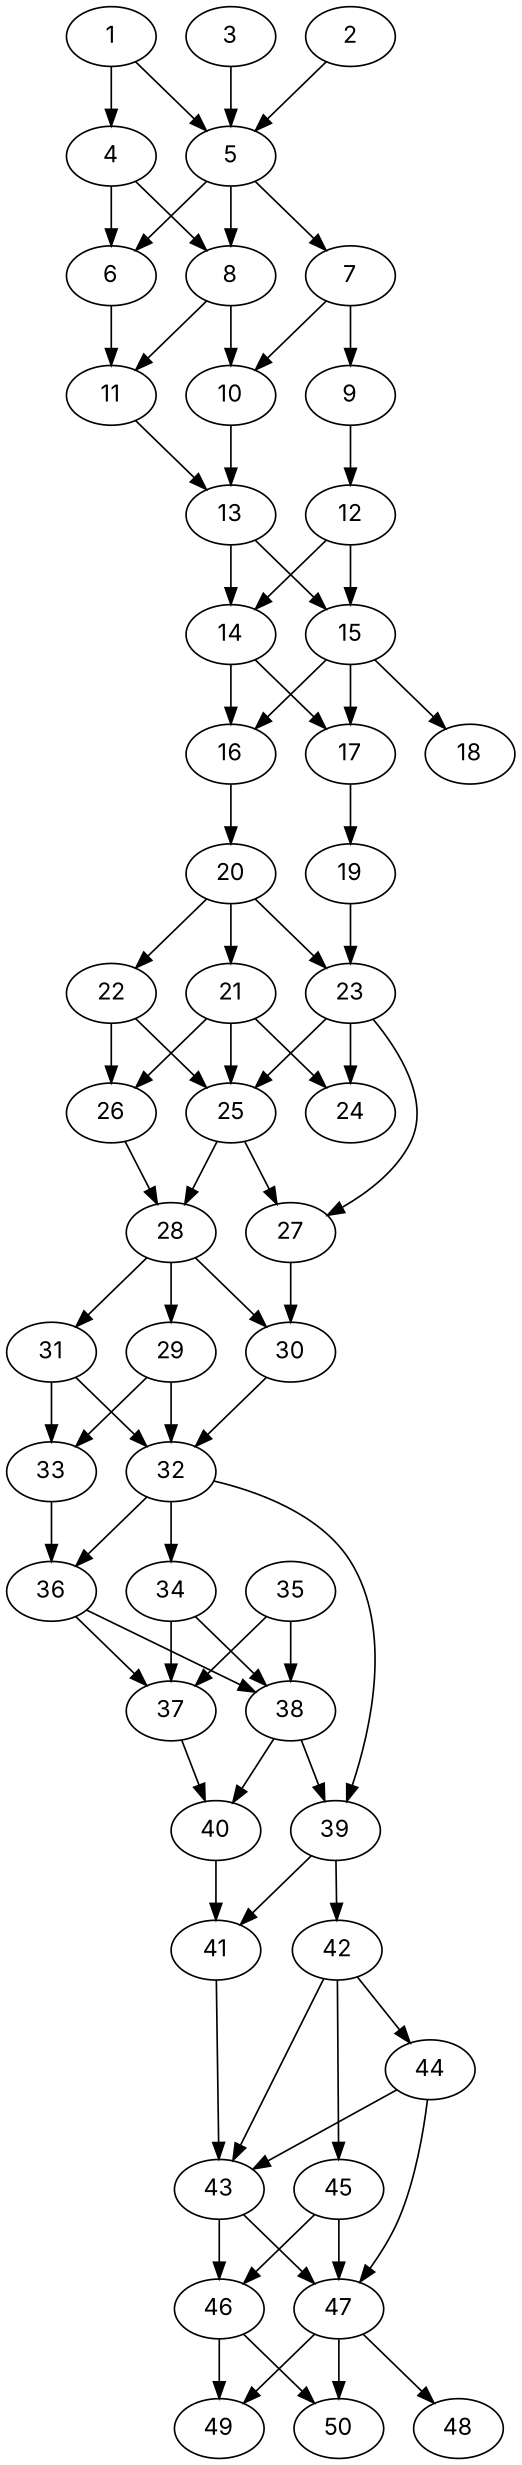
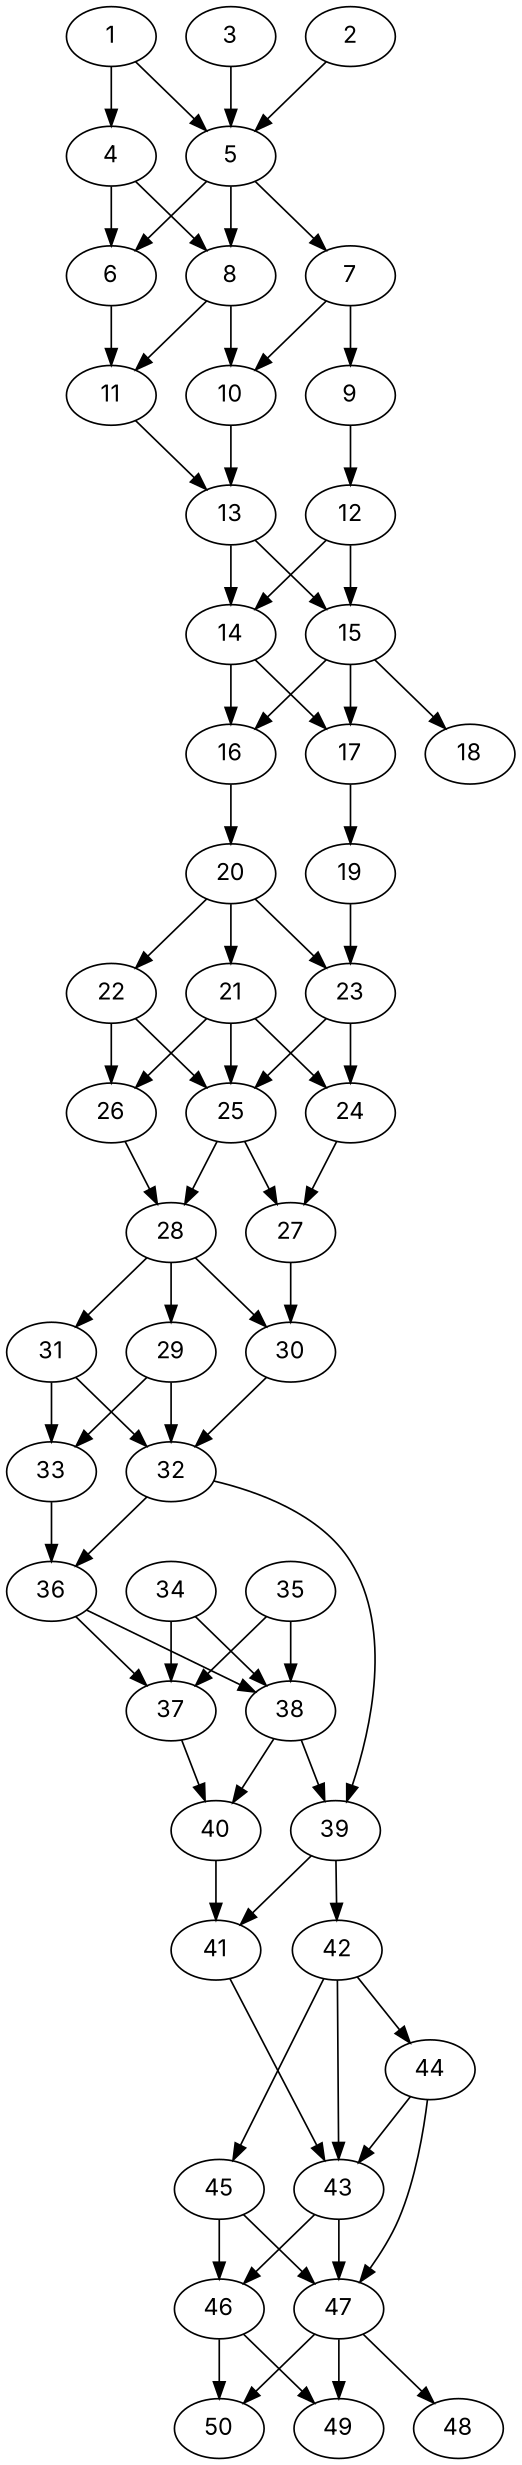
edge "23" -> "27": now "24" -> "27"
edge "32" -> "34": removed
